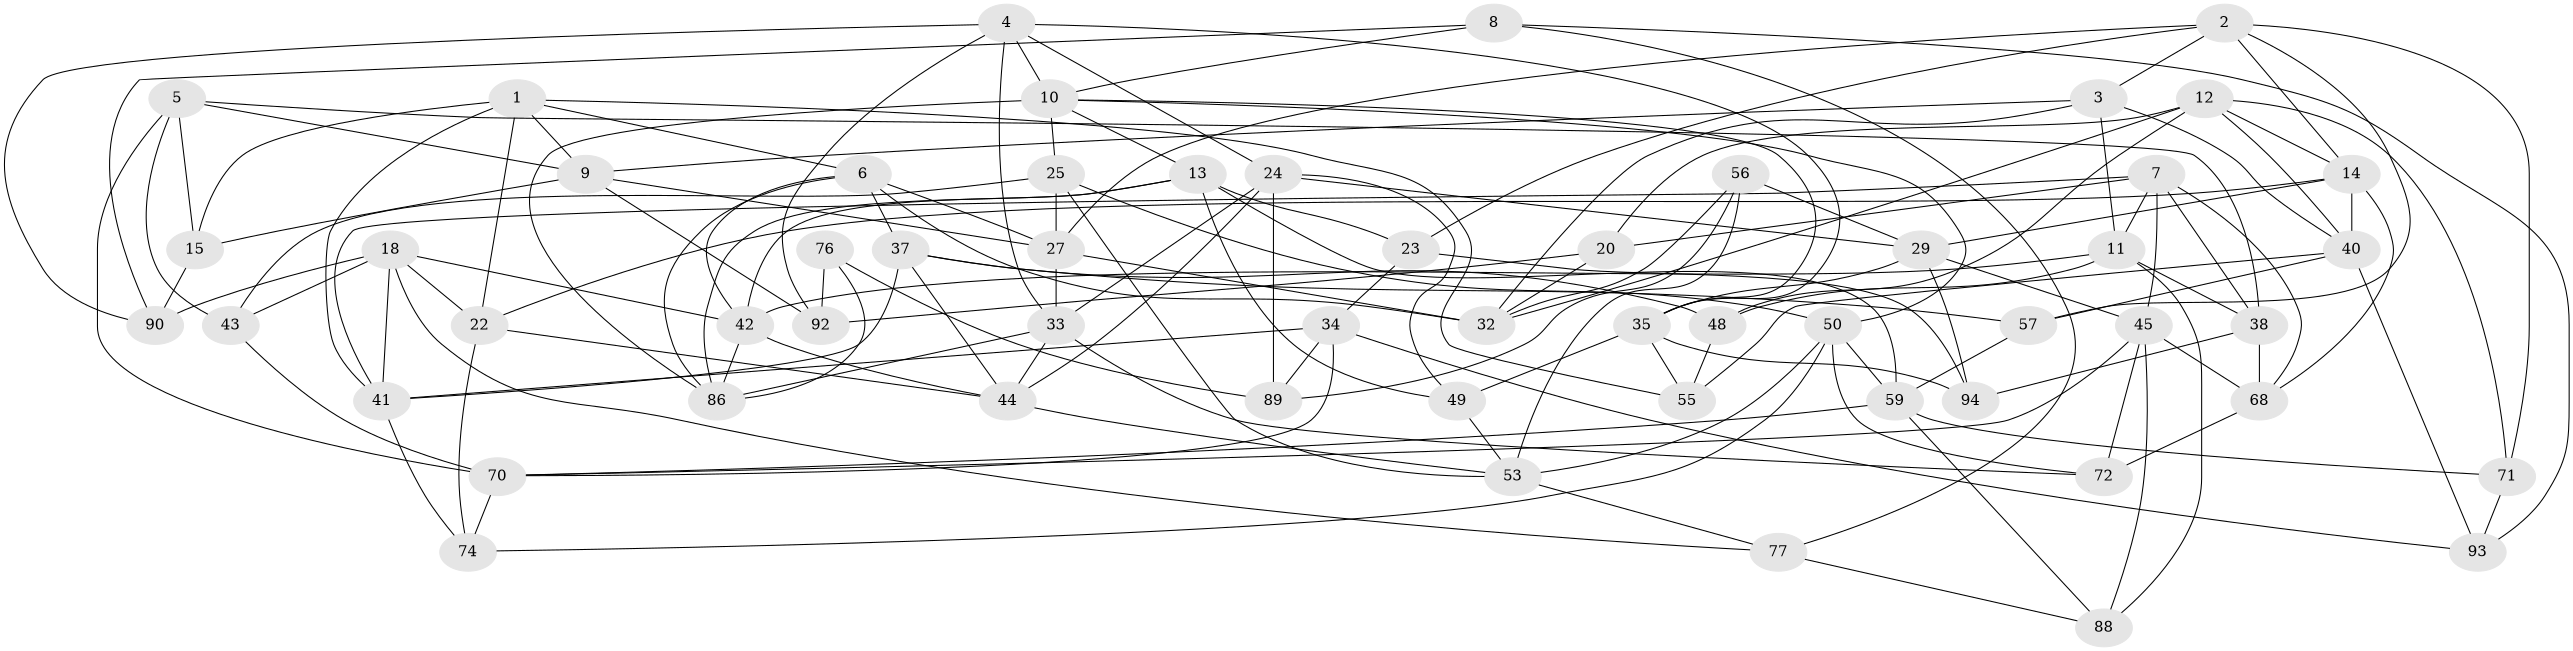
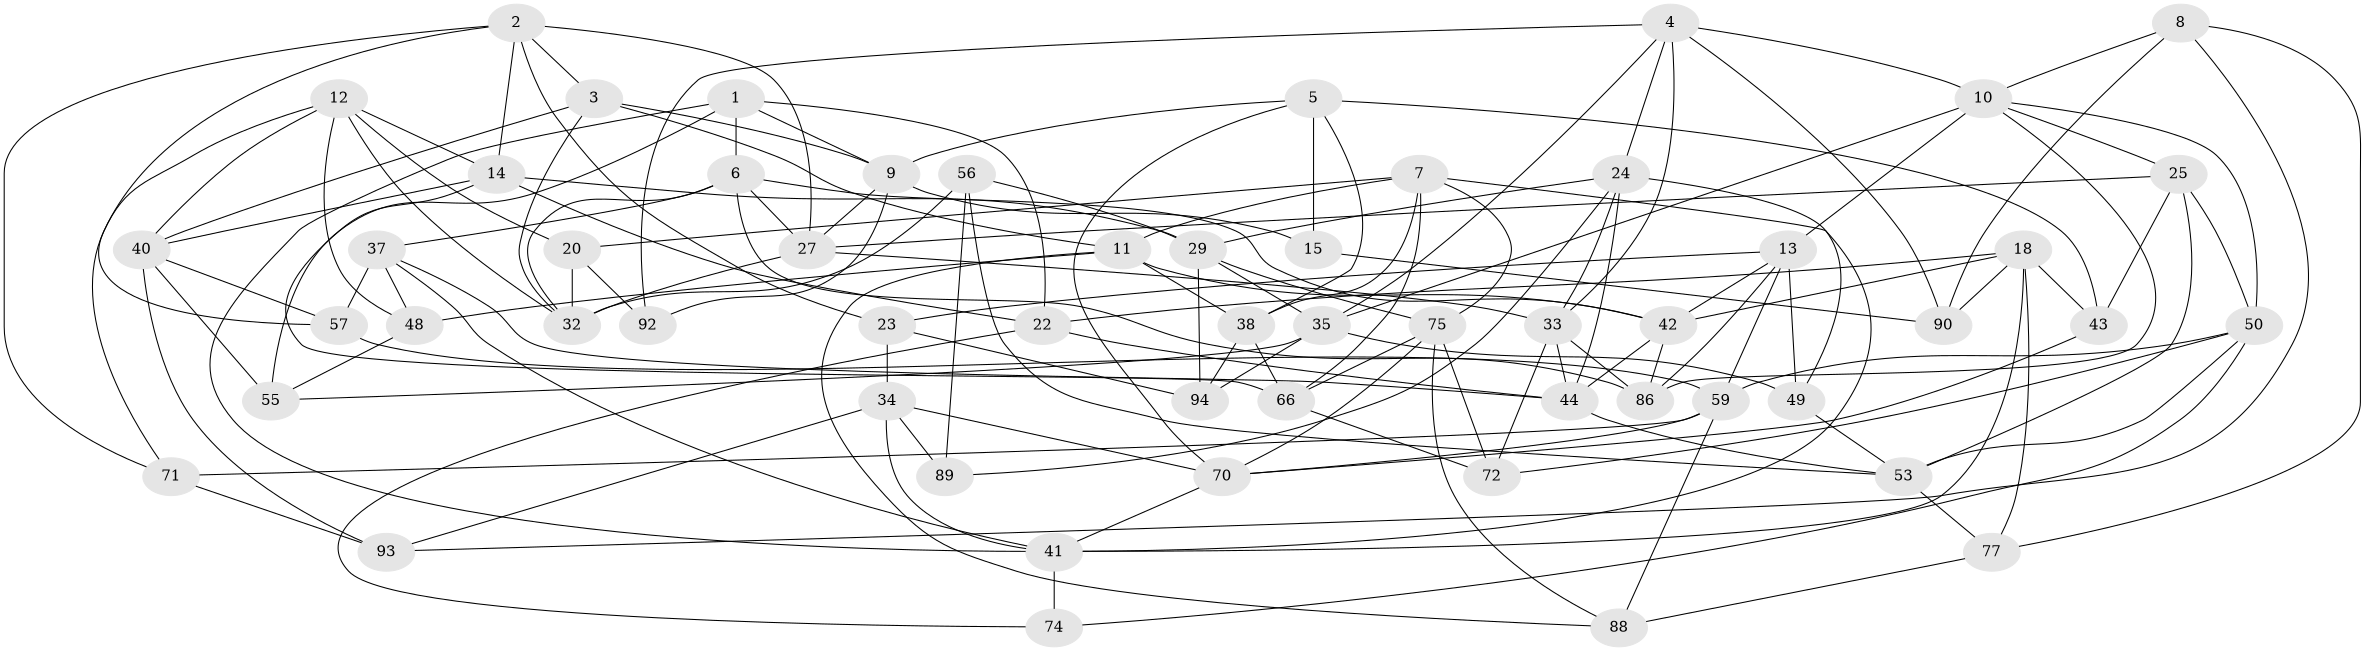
edge "1" -- "15": removed
node "76": removed
node "45": label "45" -> "75"
node "68": label "68" -> "66"
edge "70" -- "74": now "70" -- "41"
